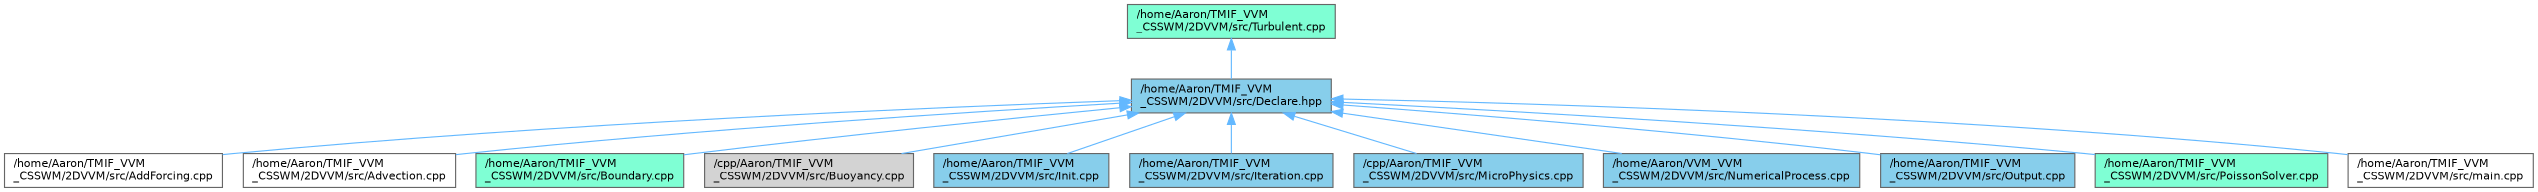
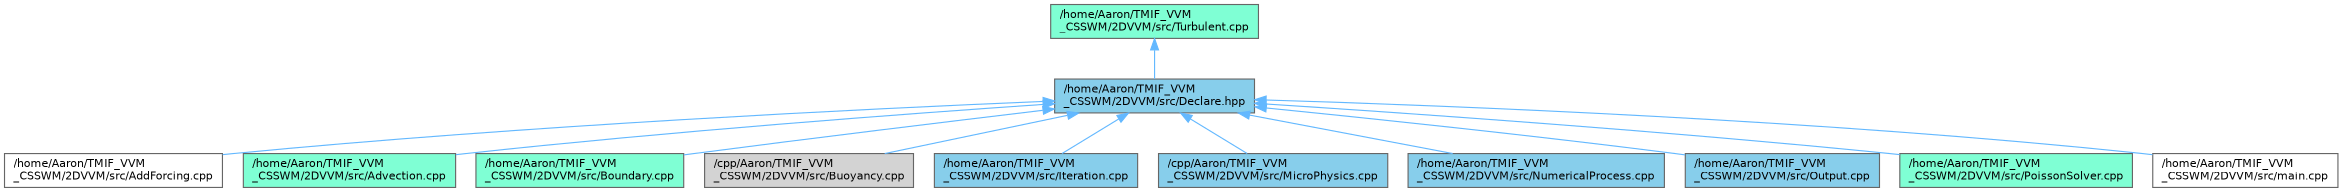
node "/home/Aaron/TMIF_VVM _CSSWM/2DVVM/src/Advection.cpp": fillcolor white -> aquamarine
node "/home/Aaron/TMIF_VVM _CSSWM/2DVVM/src/Init.cpp": removed
node "/home/Aaron/VVM_VVM _CSSWM/2DVVM/src/NumericalProcess.cpp": label "/home/Aaron/VVM_VVM _CSSWM/2DVVM/src/NumericalProcess.cpp" -> "/home/Aaron/TMIF_VVM _CSSWM/2DVVM/src/NumericalProcess.cpp"
